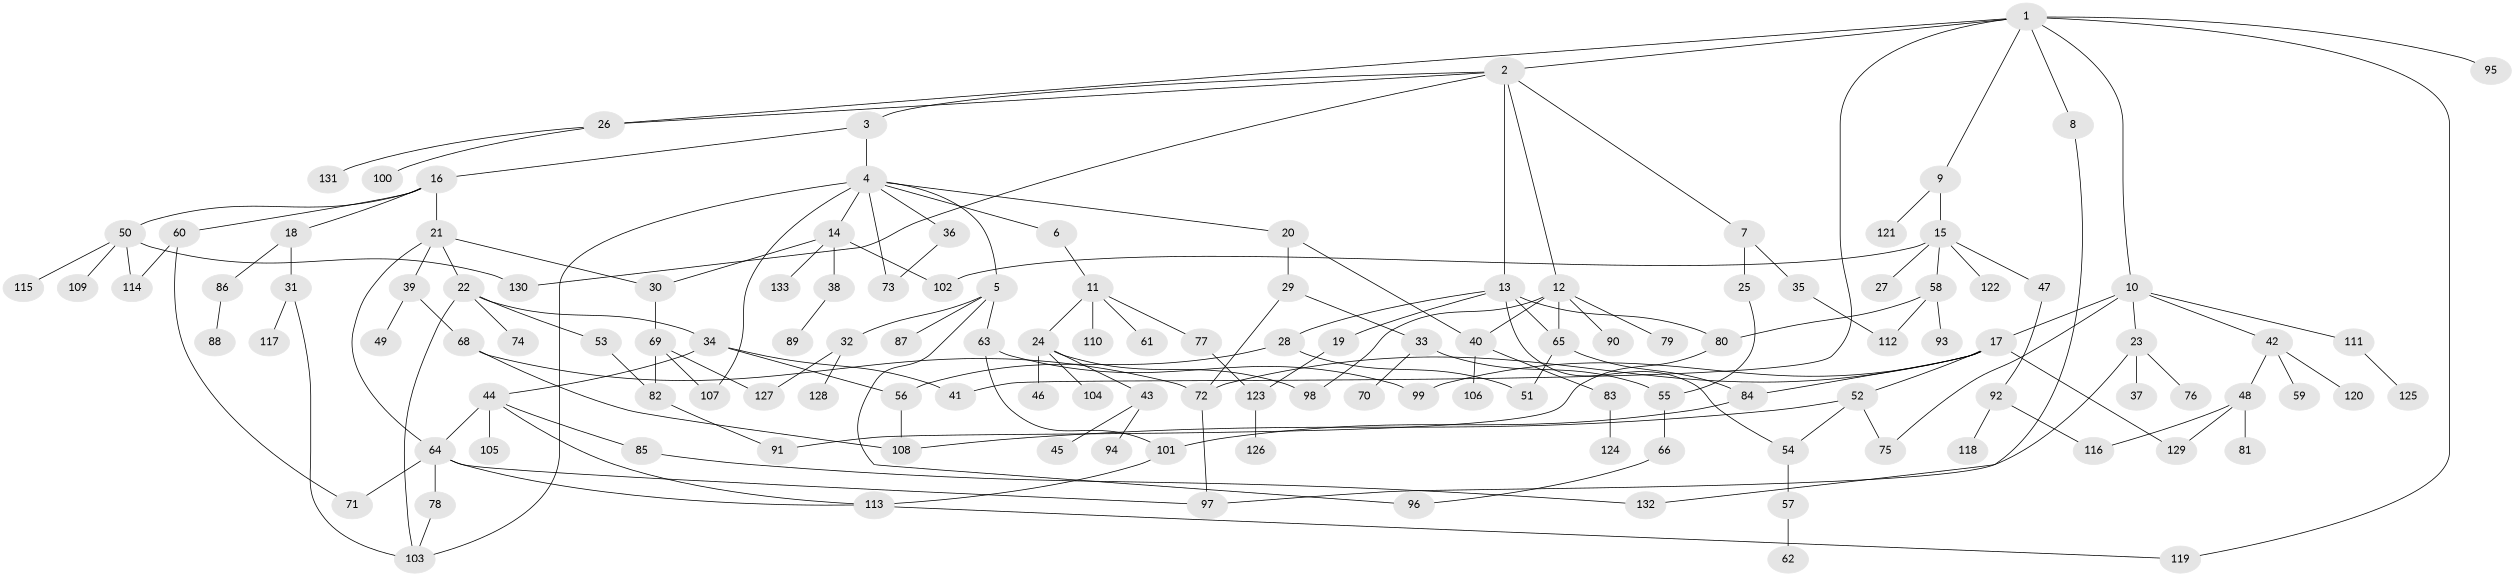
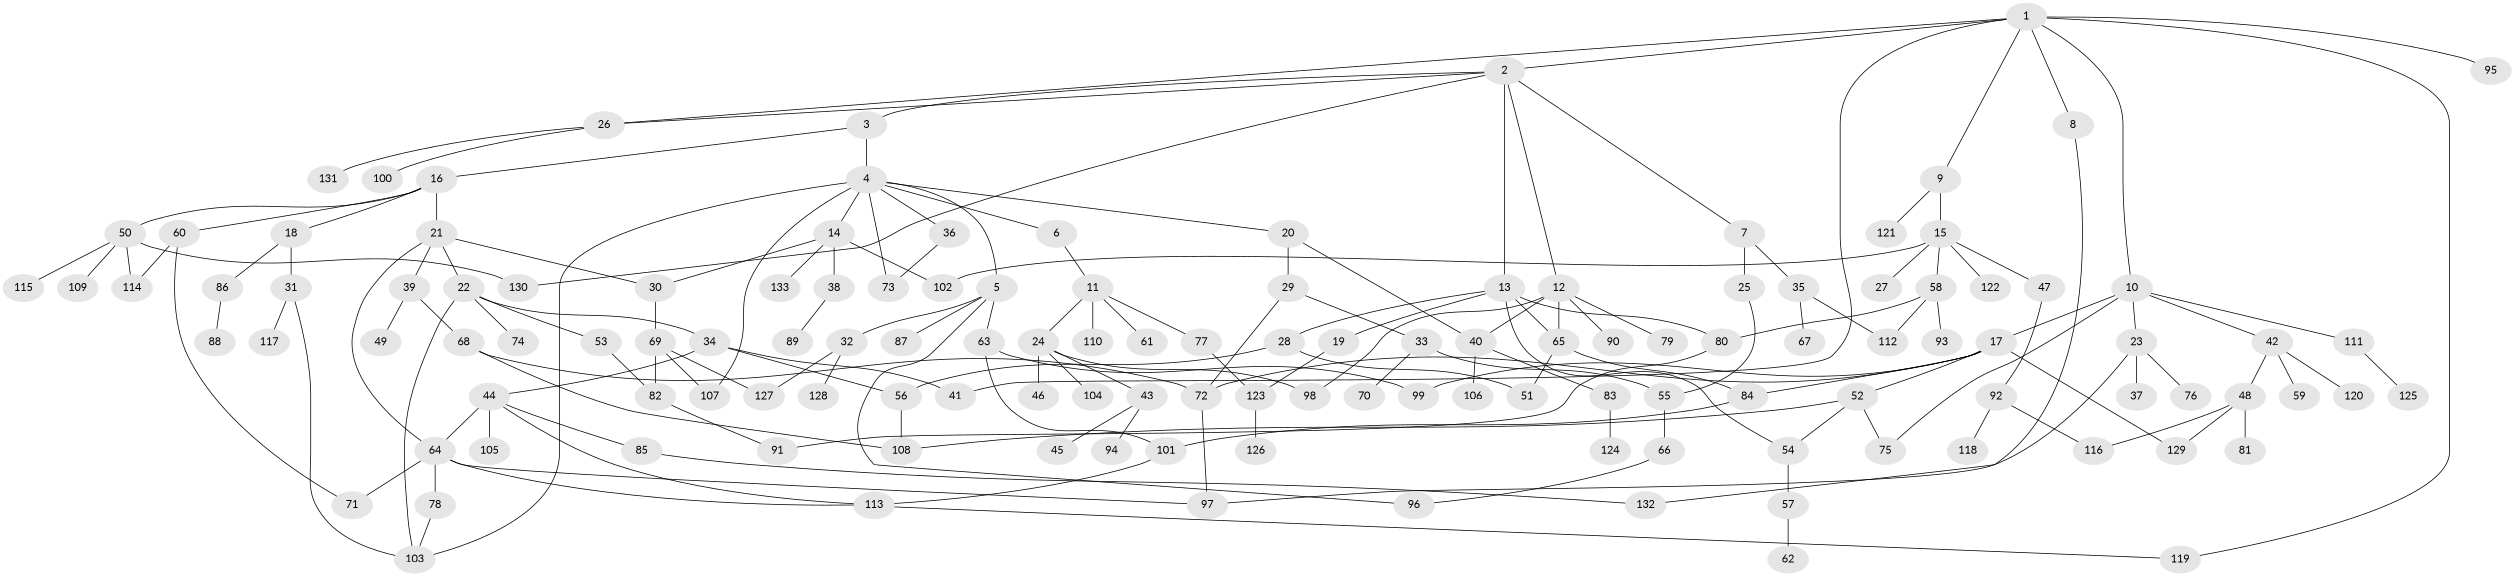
node "67": added
